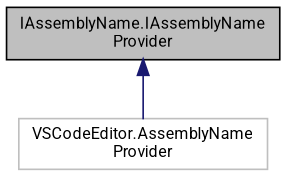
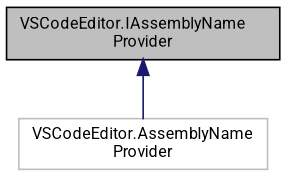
node "IAssemblyName.IAssemblyName Provider": label "IAssemblyName.IAssemblyName Provider" -> "VSCodeEditor.IAssemblyName Provider"
